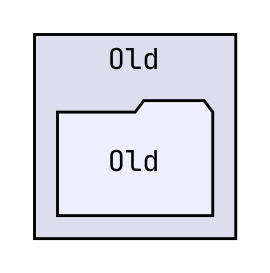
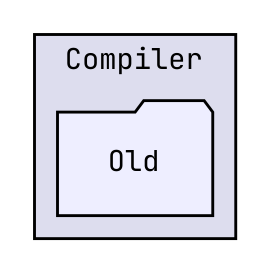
cluster "Old": label "Old" -> "Compiler"
